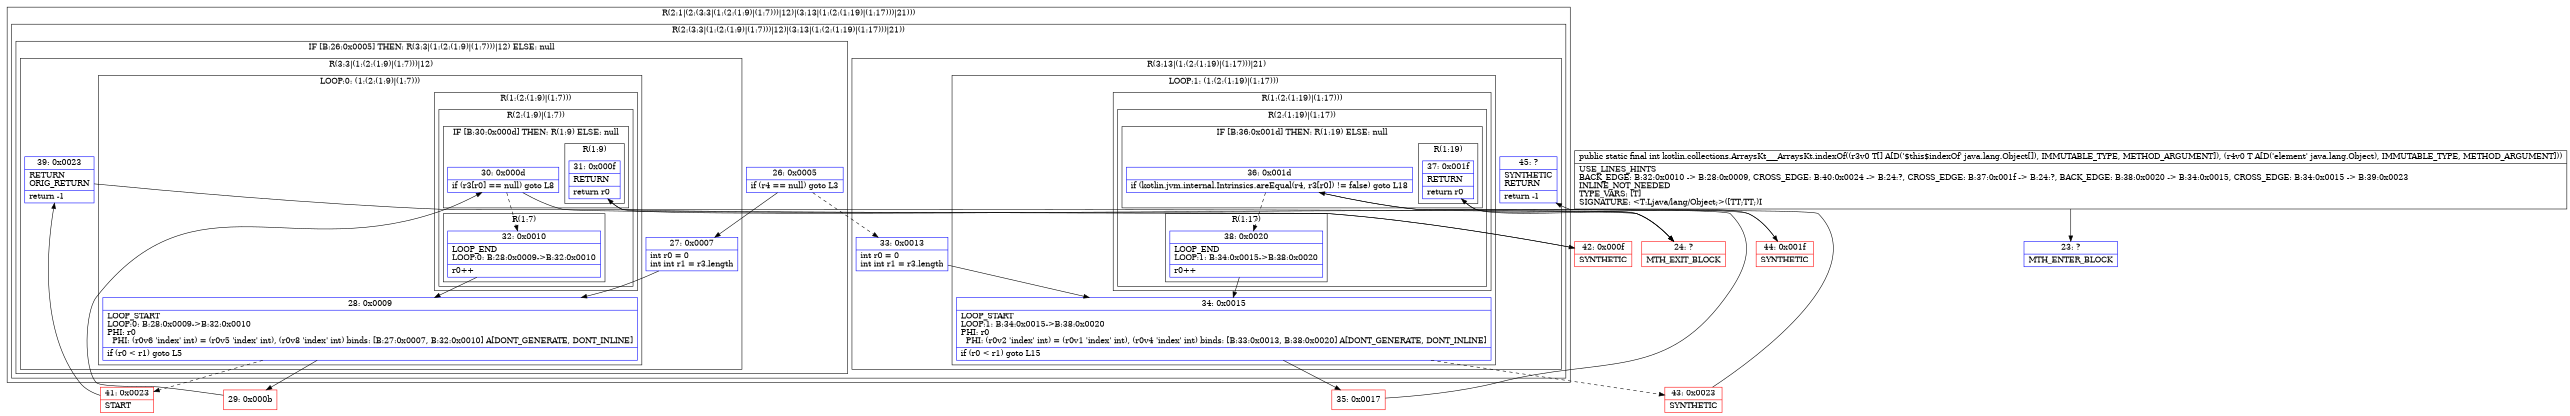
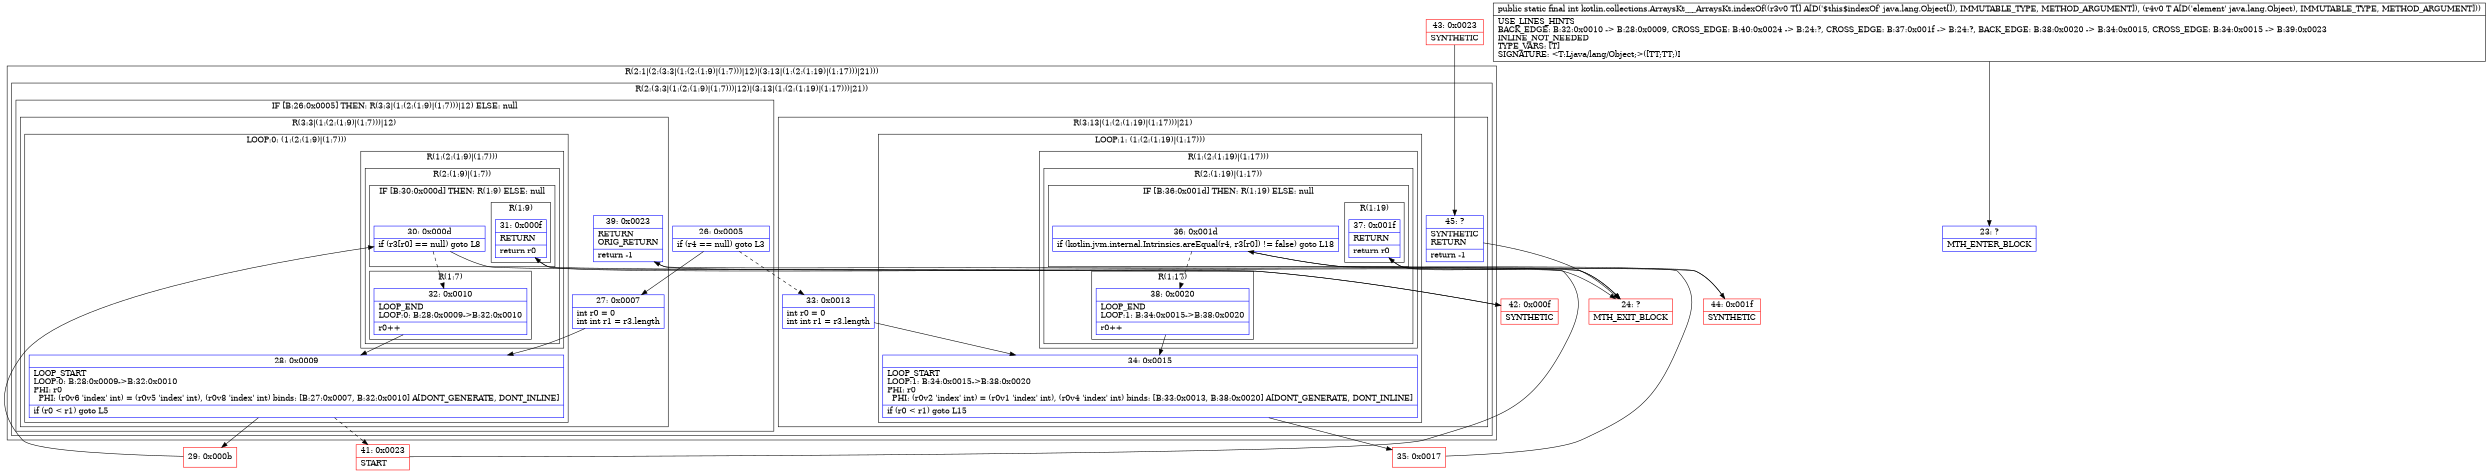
edge "45: ?" -> "24: ?": added
edge "34: 0x0015" -> "43: 0x0023": removed
